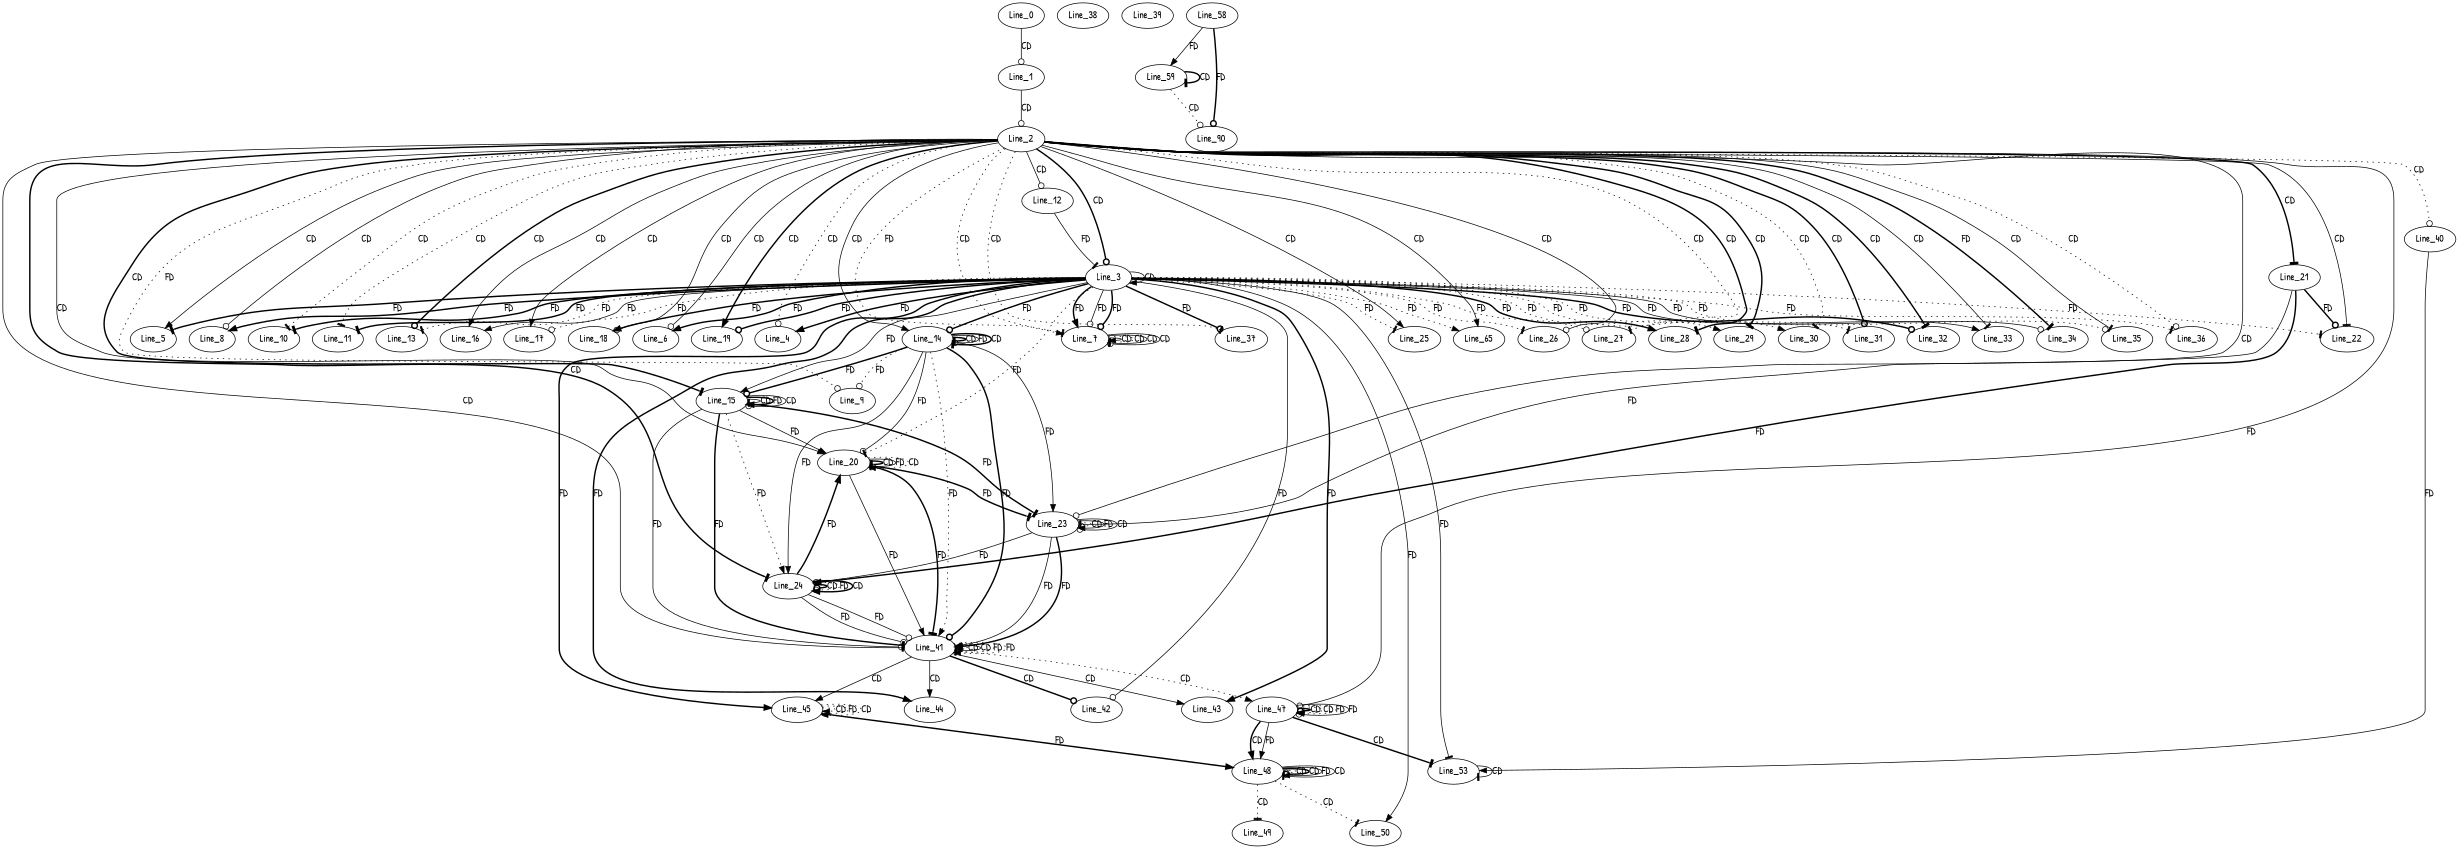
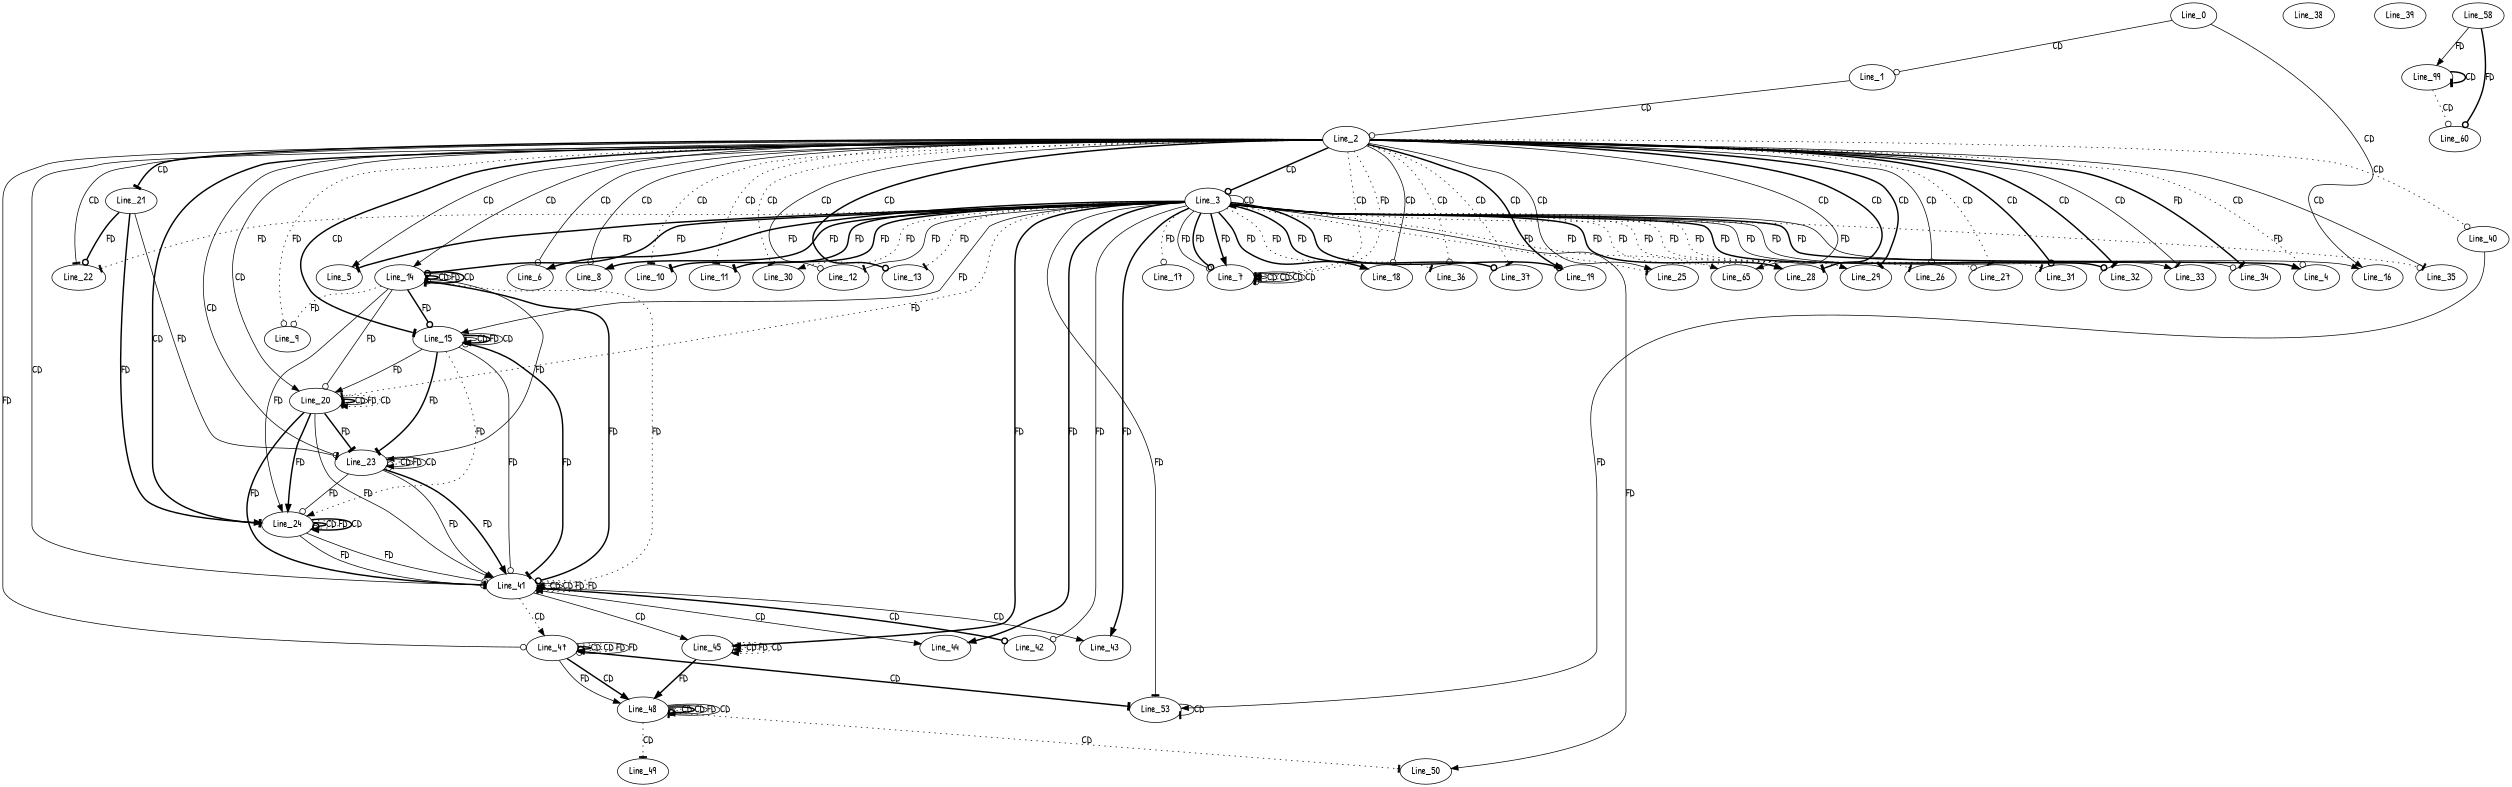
node "Line_59": label "Line_59" -> "Line_99"
node "Line_90": label "Line_90" -> "Line_60"
edge "Line_2" -> "Line_16": now "Line_0" -> "Line_16"
edge "Line_2" -> "Line_17": removed, label "CD"
edge "Line_12" -> "Line_3": reversed
edge "Line_24" -> "Line_20": reversed
